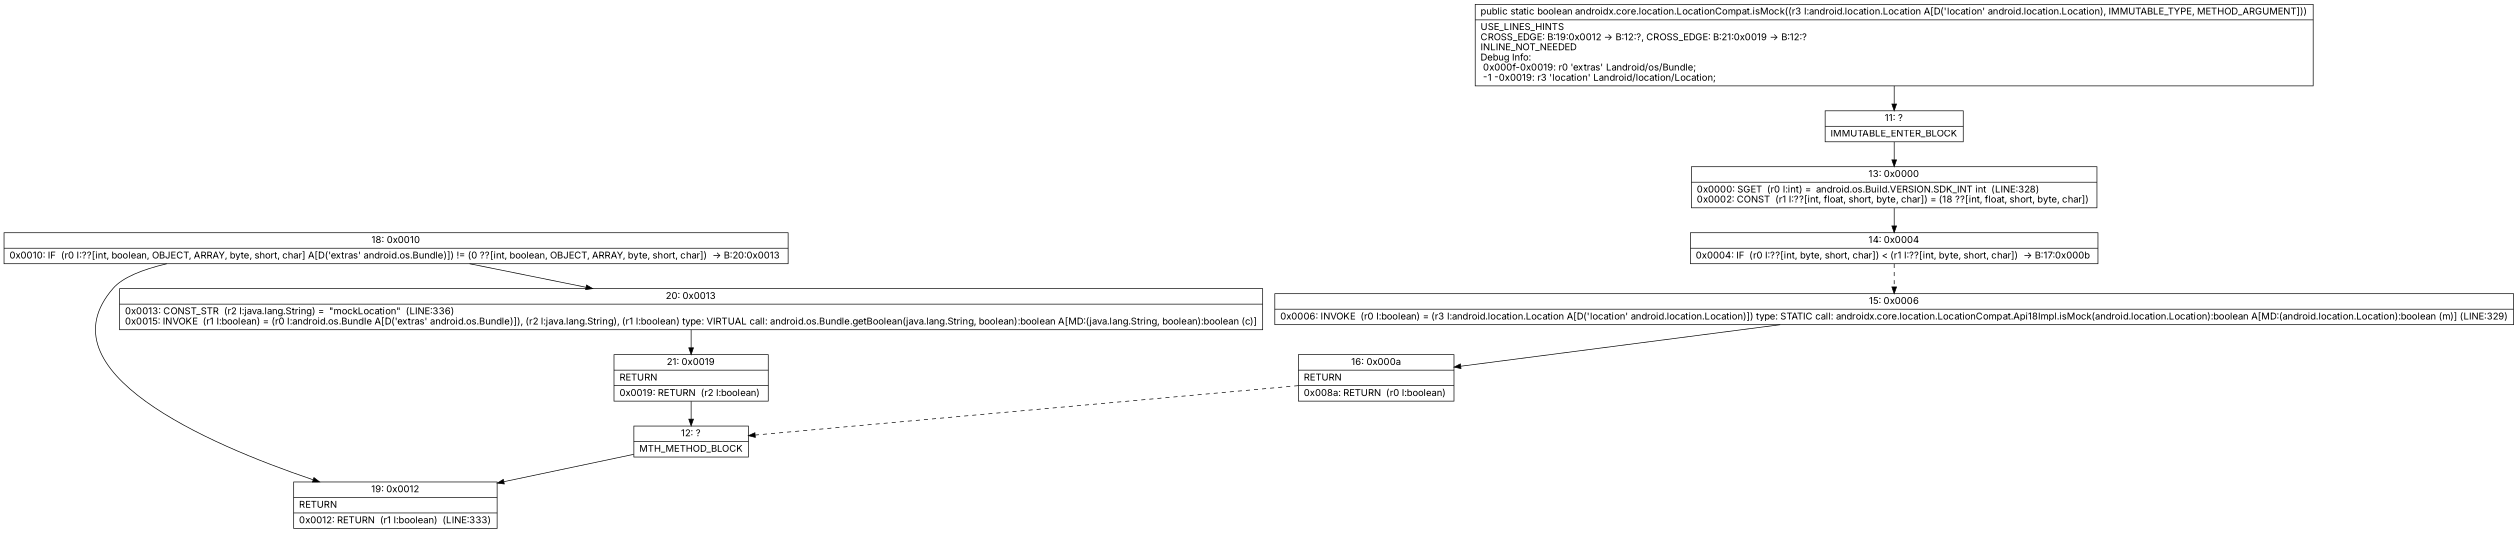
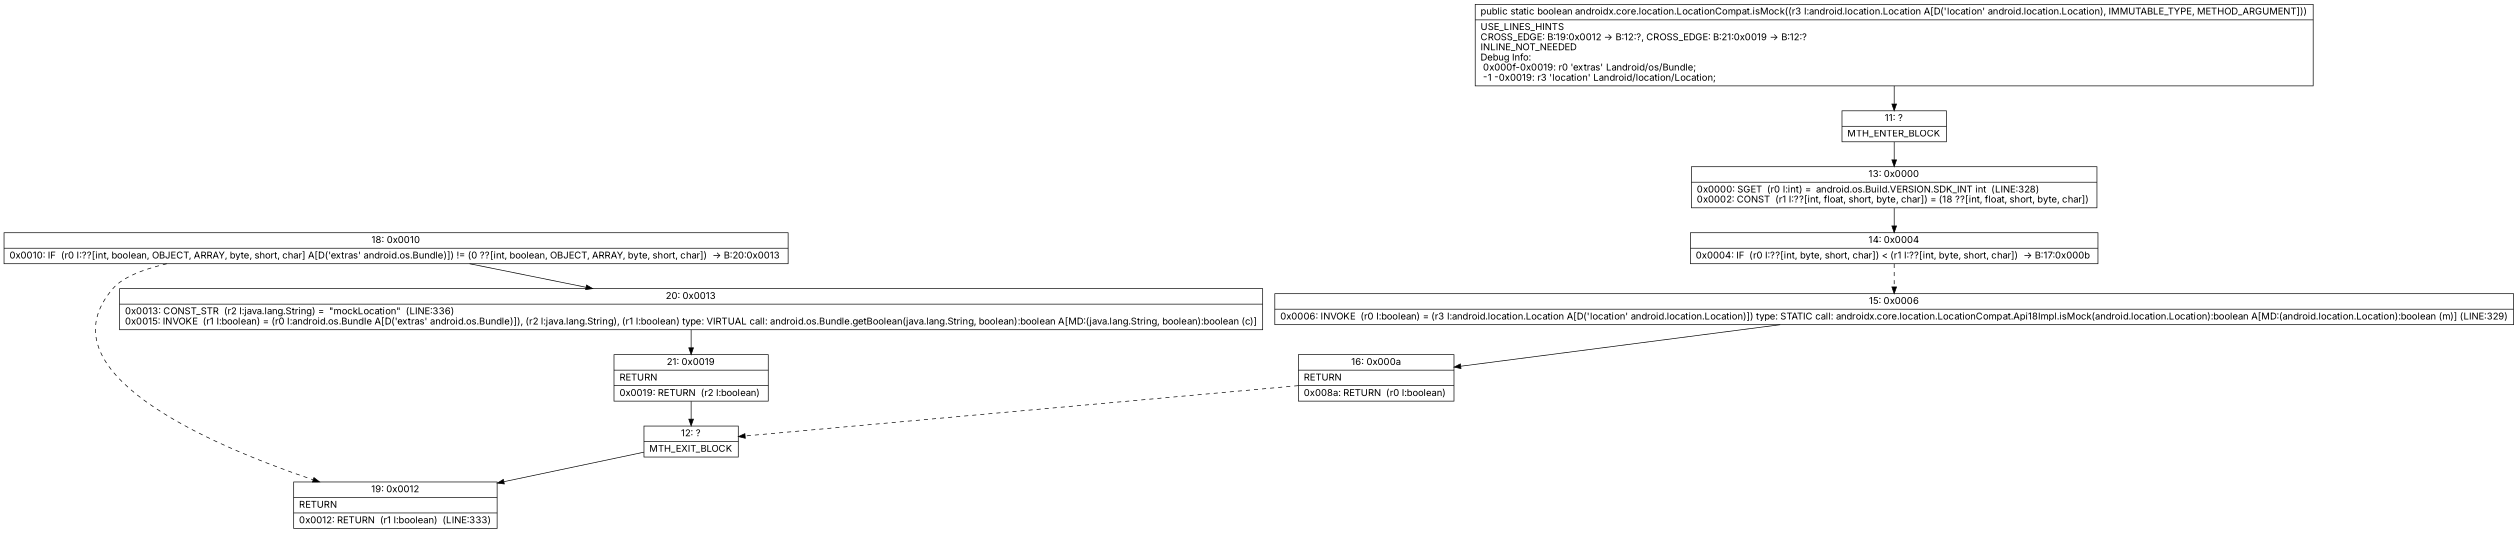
node "11: ?": text "IMMUTABLE_ENTER_BLOCK" -> "MTH_ENTER_BLOCK"
edge "18: 0x0010" -> "19: 0x0012": style solid -> dashed
node "12: ?": text "MTH_METHOD_BLOCK" -> "MTH_EXIT_BLOCK"
